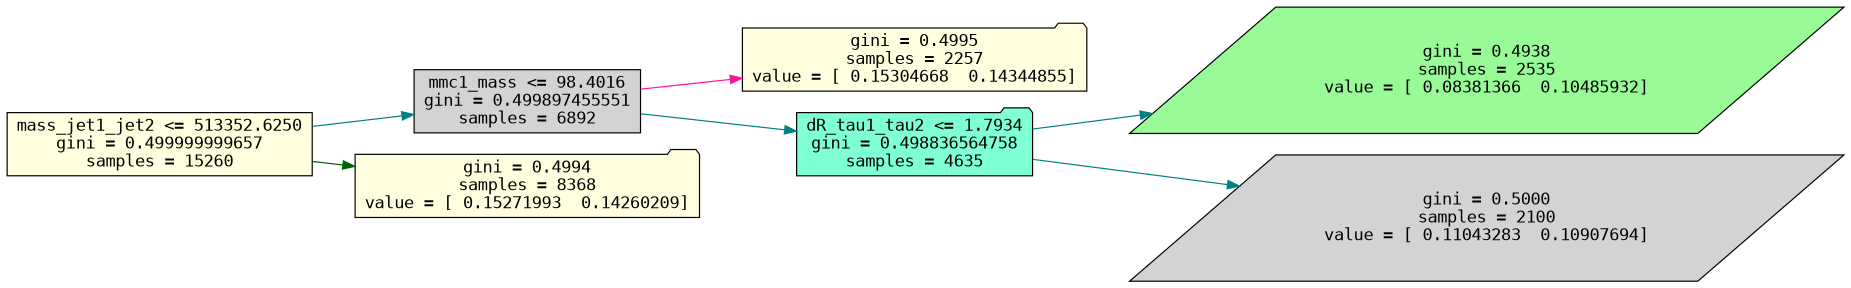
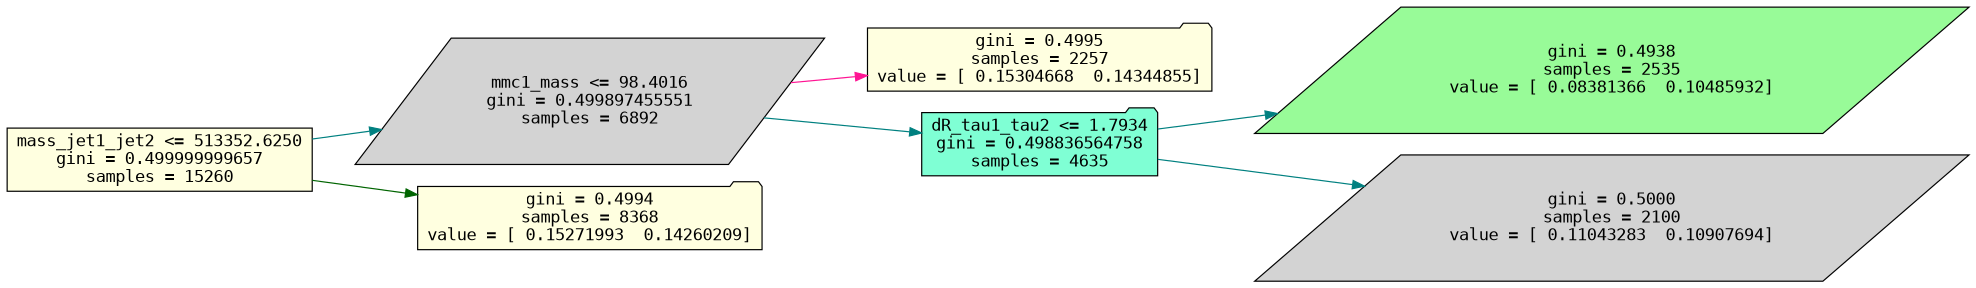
node "mmc1_mass <= 98.4016 gini = 0.499897455551 samples = 6892": shape box -> parallelogram
